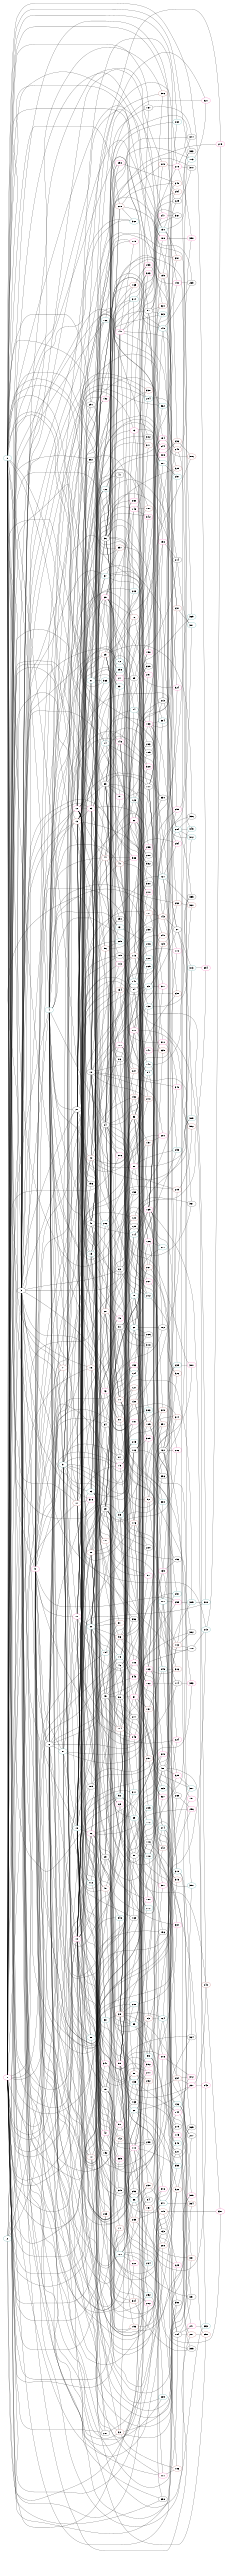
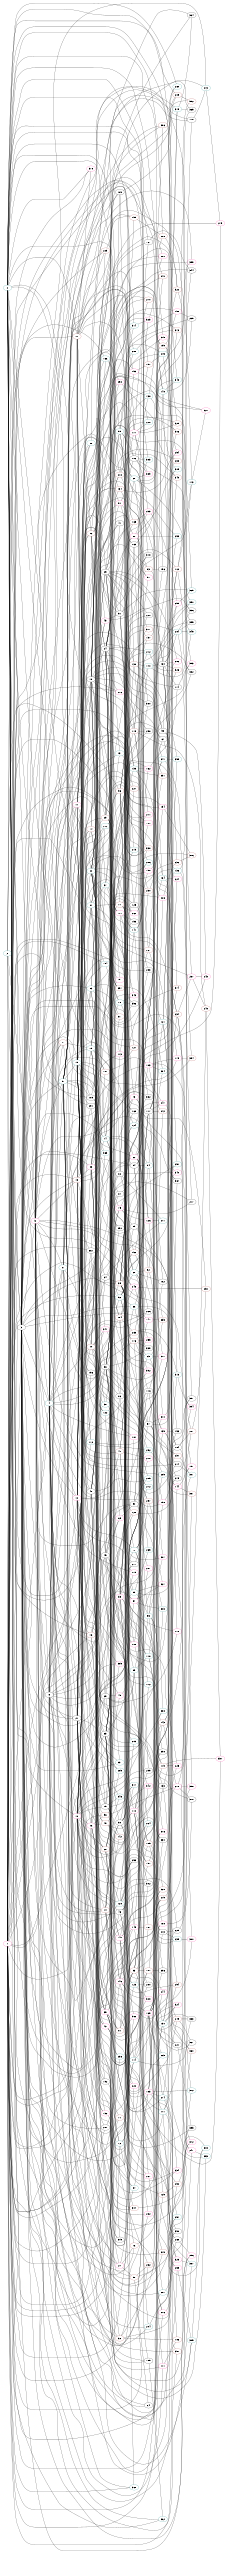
edge "36" -- "281": removed
edge "143" -- "67": now "143" -- "313"
edge "191" -- "10": added
